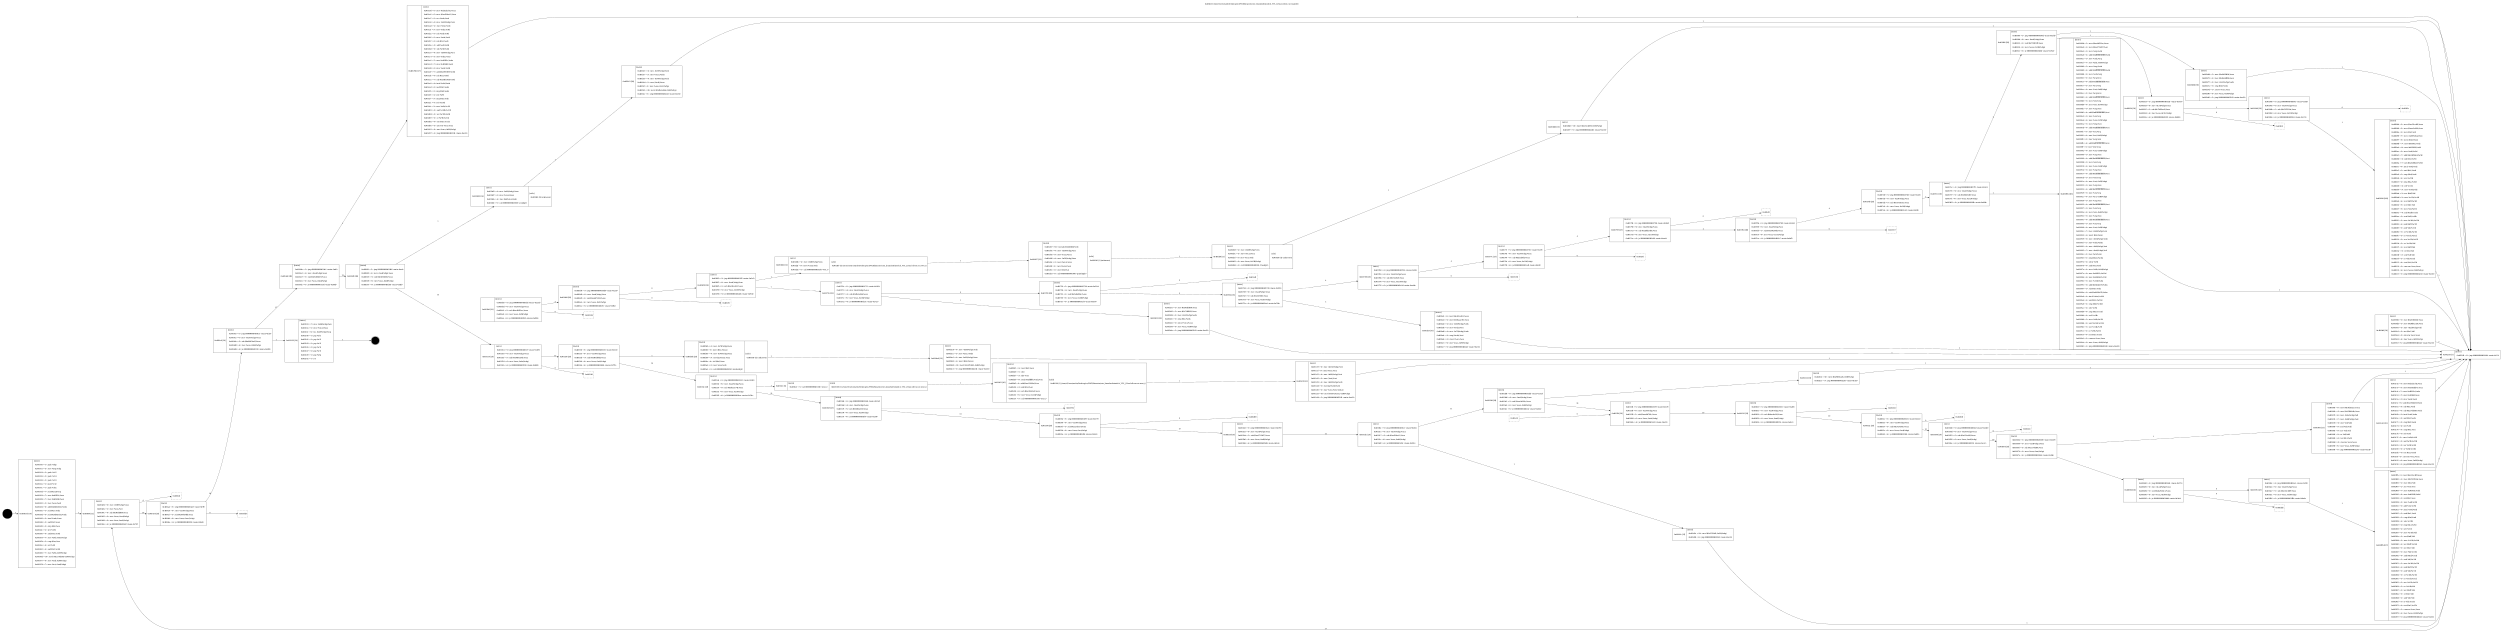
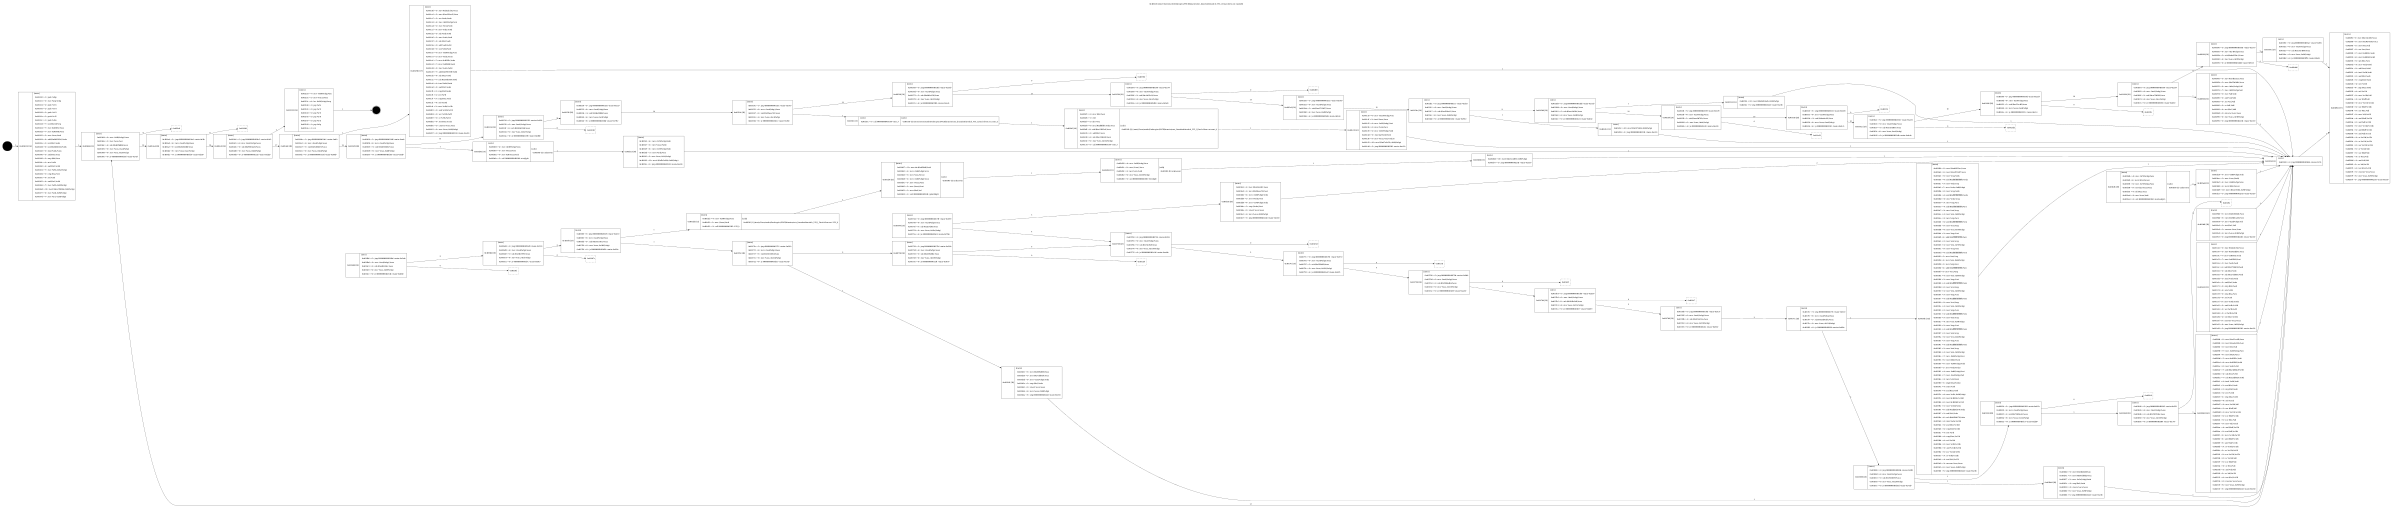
edge "0x401728 [28]" -> "0x401744 [28]": now "0x401728 [28]" -> "0x401760 [28]"
edge "0x401530 [28]" -> "0x401b8b [29]": removed, label "1"
edge "0x401ffb [137]" -> "0x402243 [5]": reversed
edge "0x401e33" -> "0x4015f4 [28]": reversed
